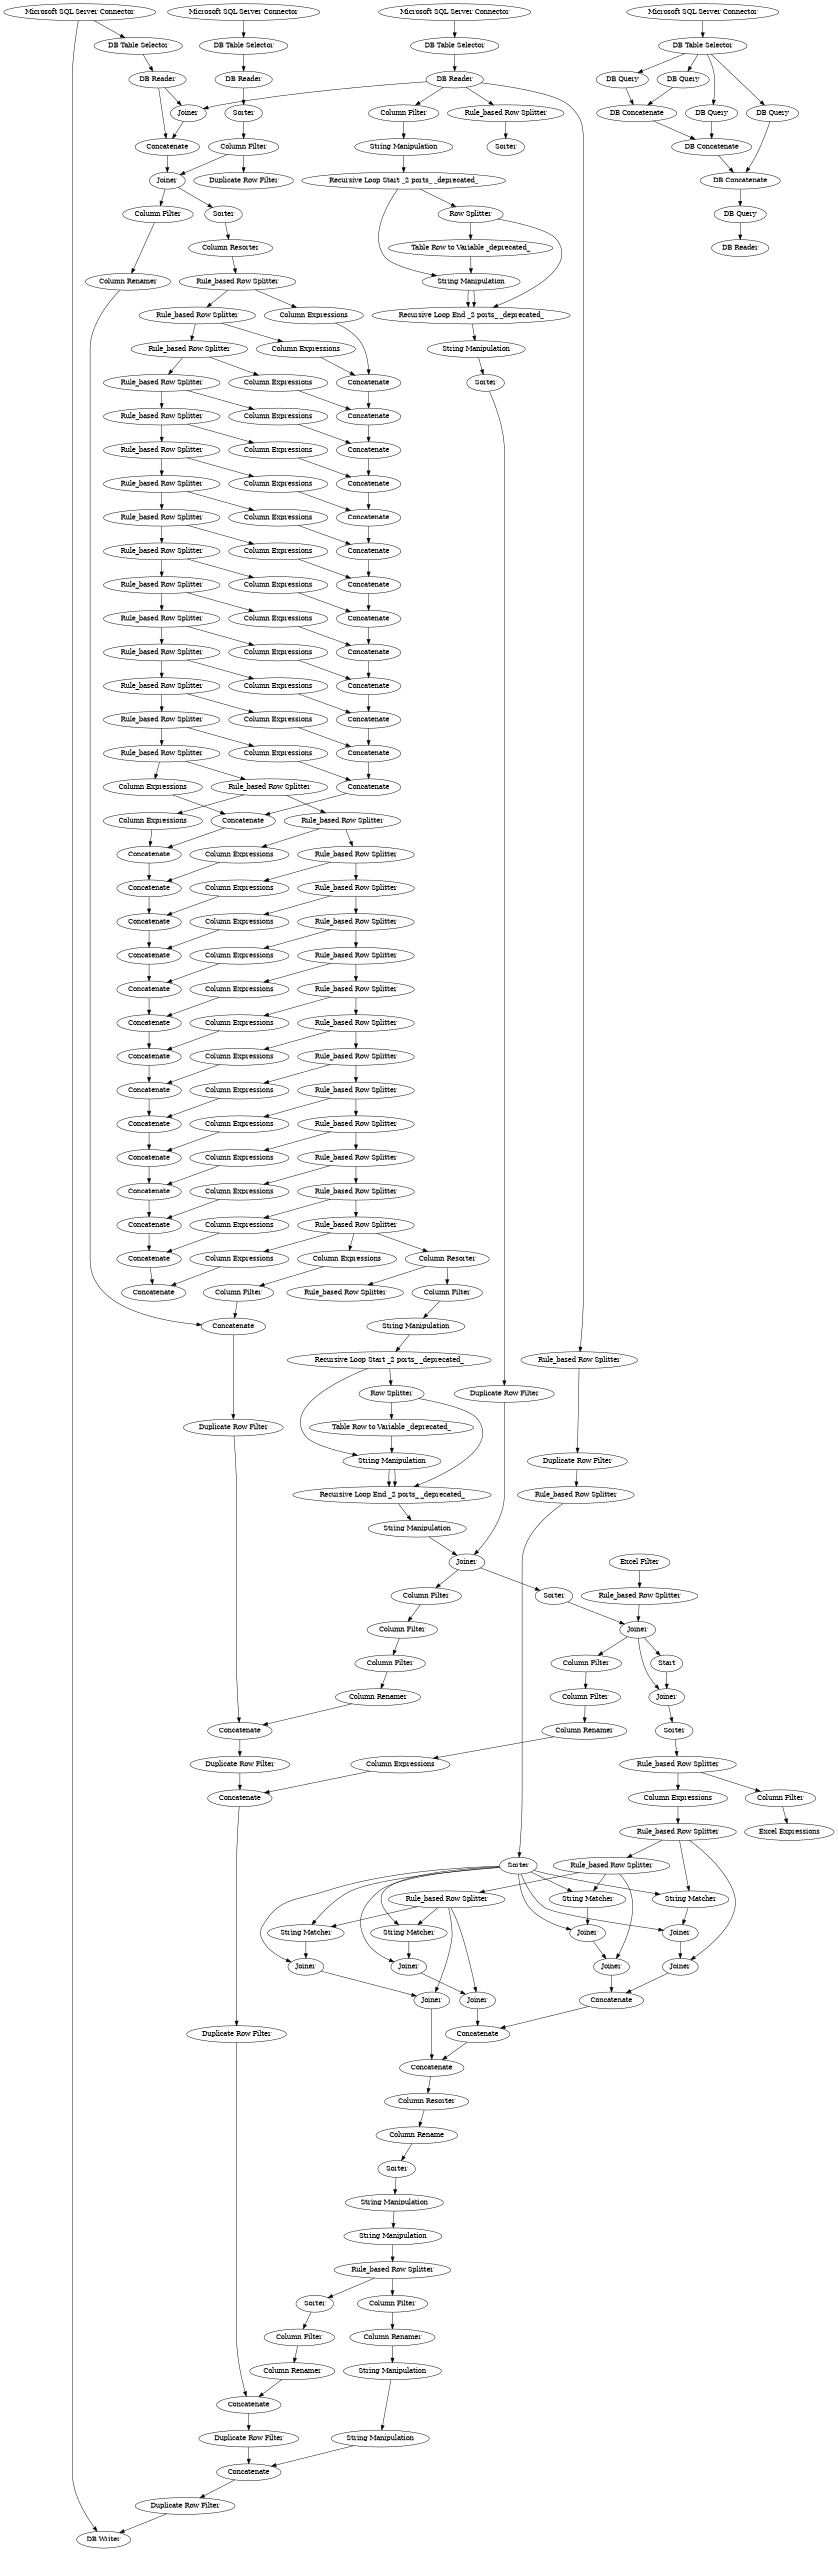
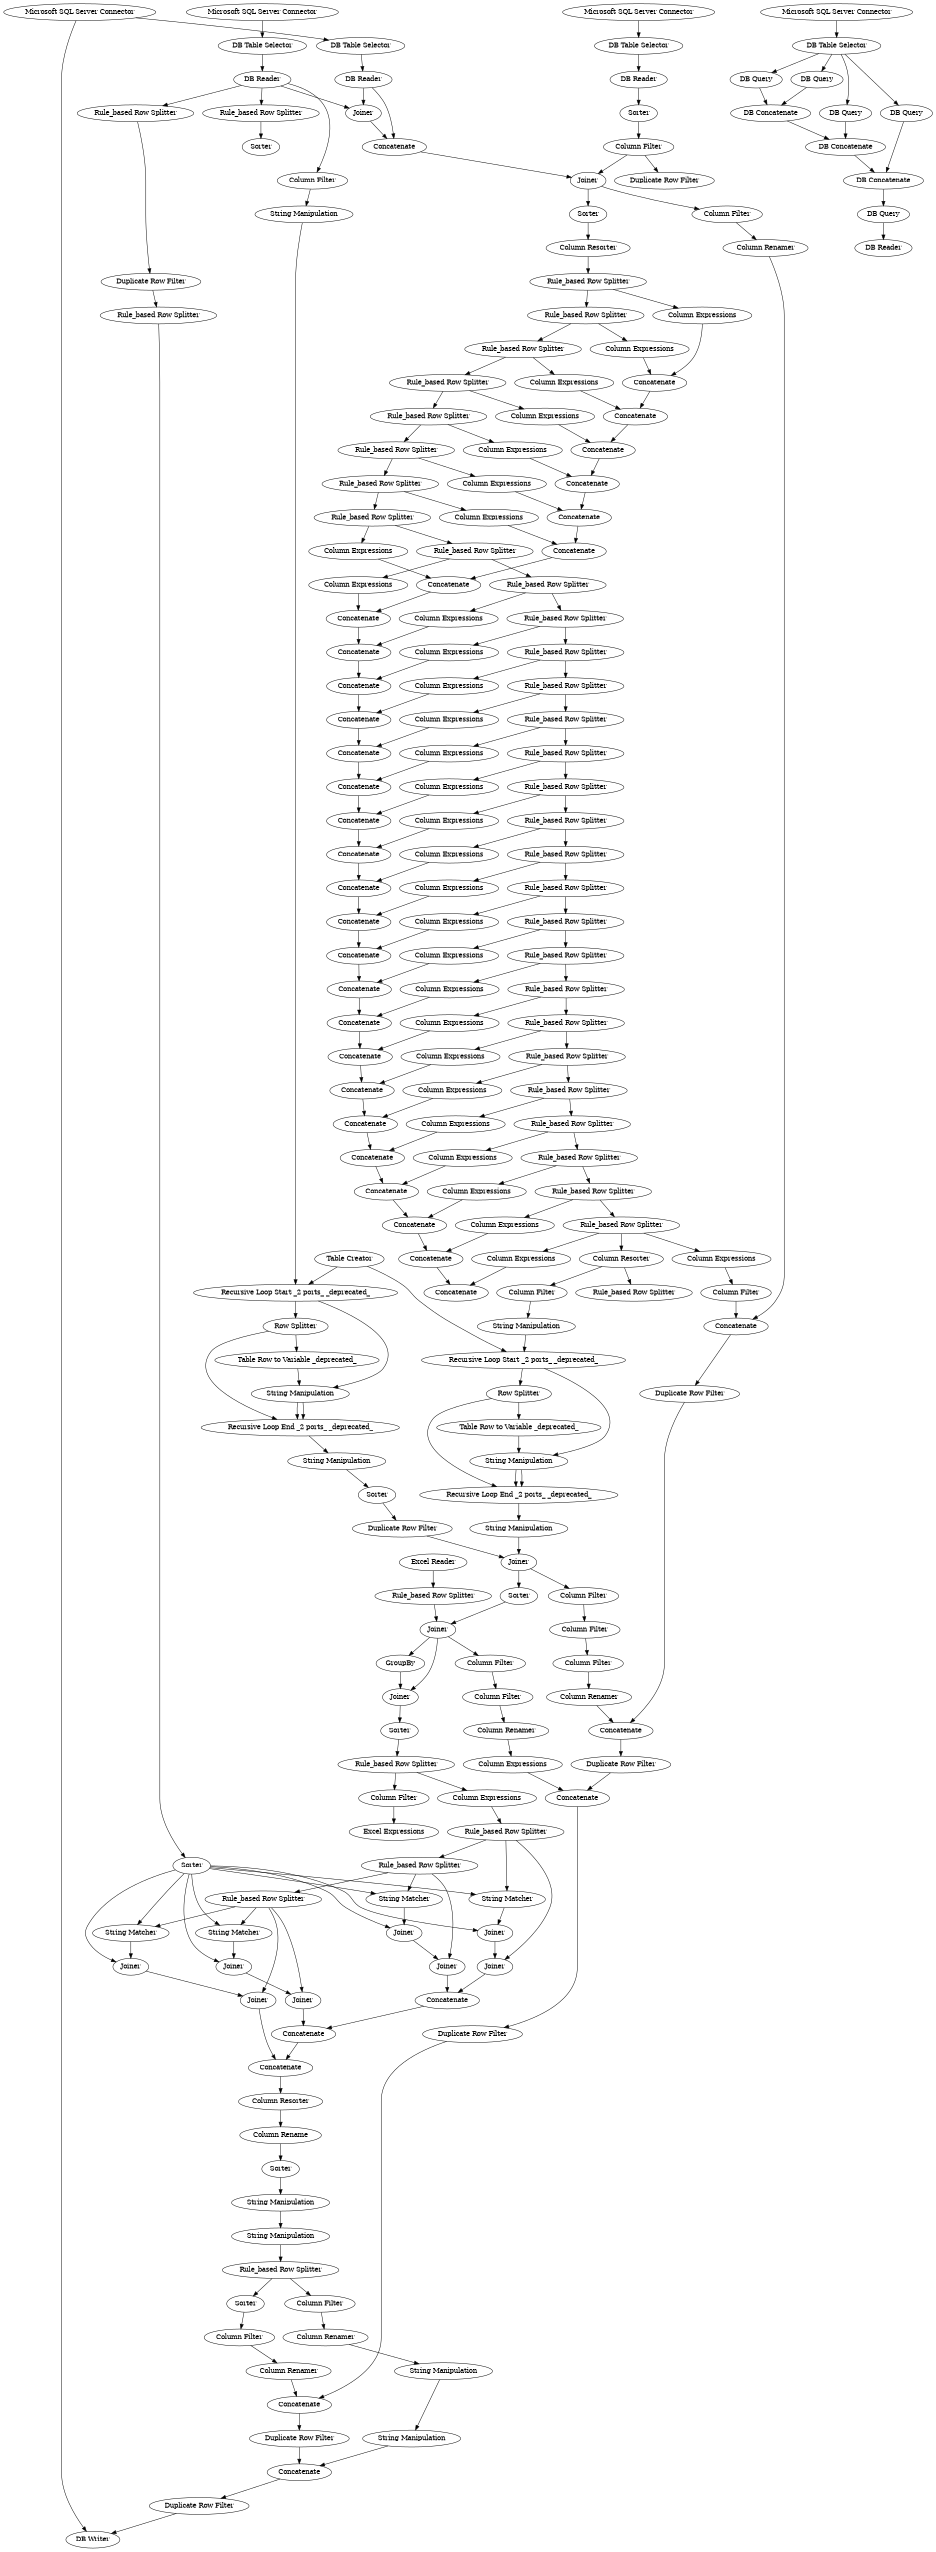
node "Table Creator": added
node "Excel Filter": label "Excel Filter" -> "Excel Reader"
node "Start": label "Start" -> "GroupBy"
